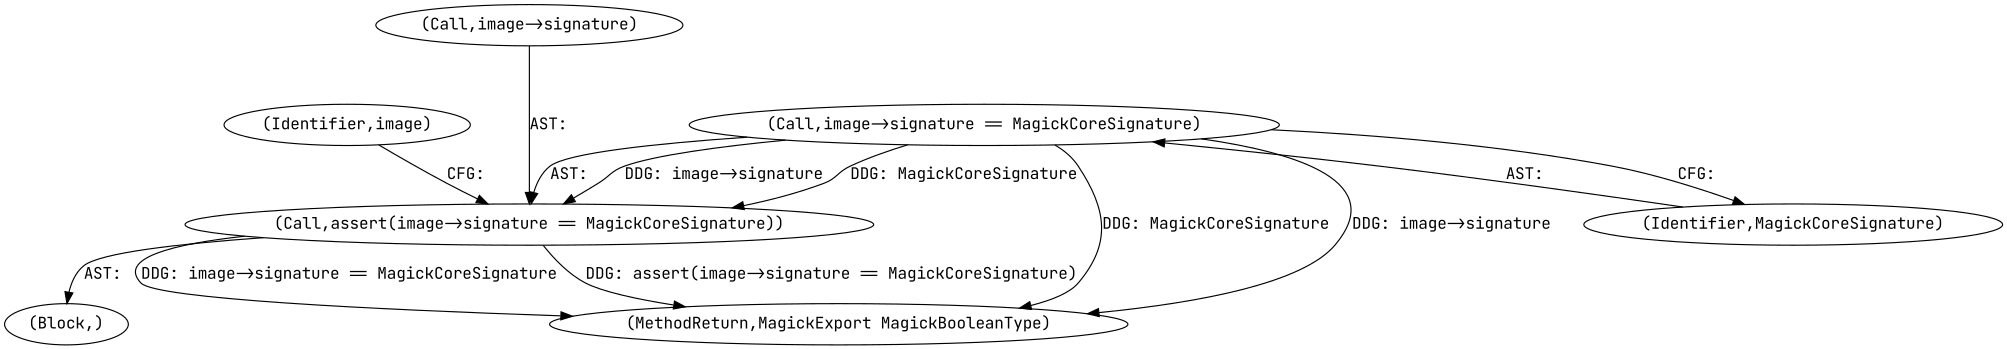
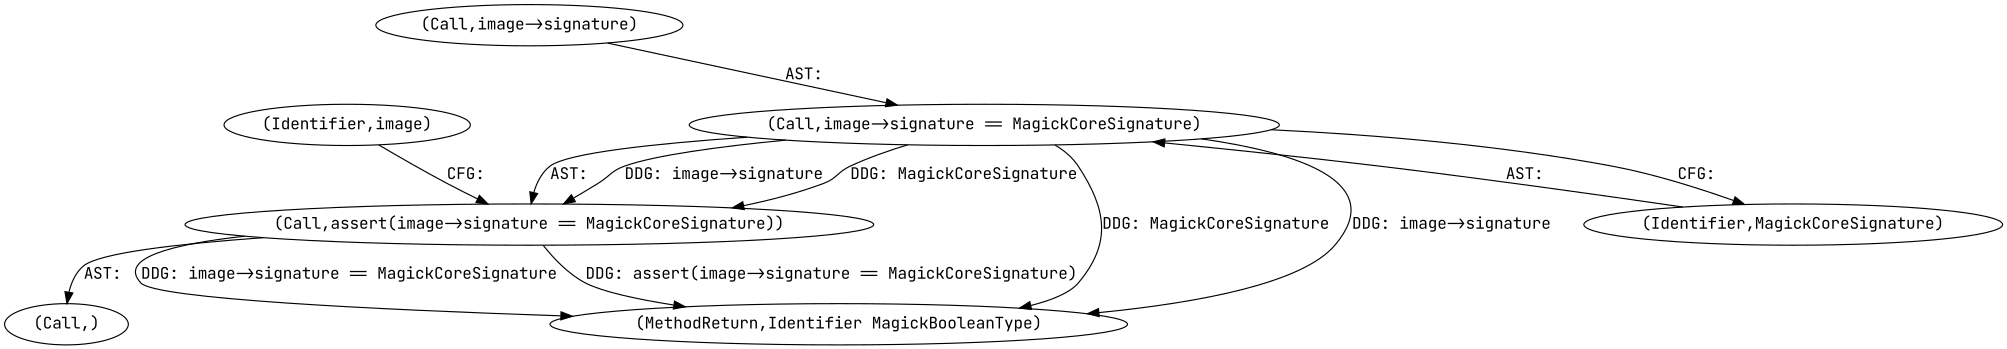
edge "(Call,image->signature)" -> "(Call,assert(image->signature == MagickCoreSignature))": now "(Call,image->signature)" -> "(Call,image->signature == MagickCoreSignature)"
node "(Block,)": label "(Block,)" -> "(Call,)"
node "(MethodReturn,MagickExport MagickBooleanType)": label "(MethodReturn,MagickExport MagickBooleanType)" -> "(MethodReturn,Identifier MagickBooleanType)"
